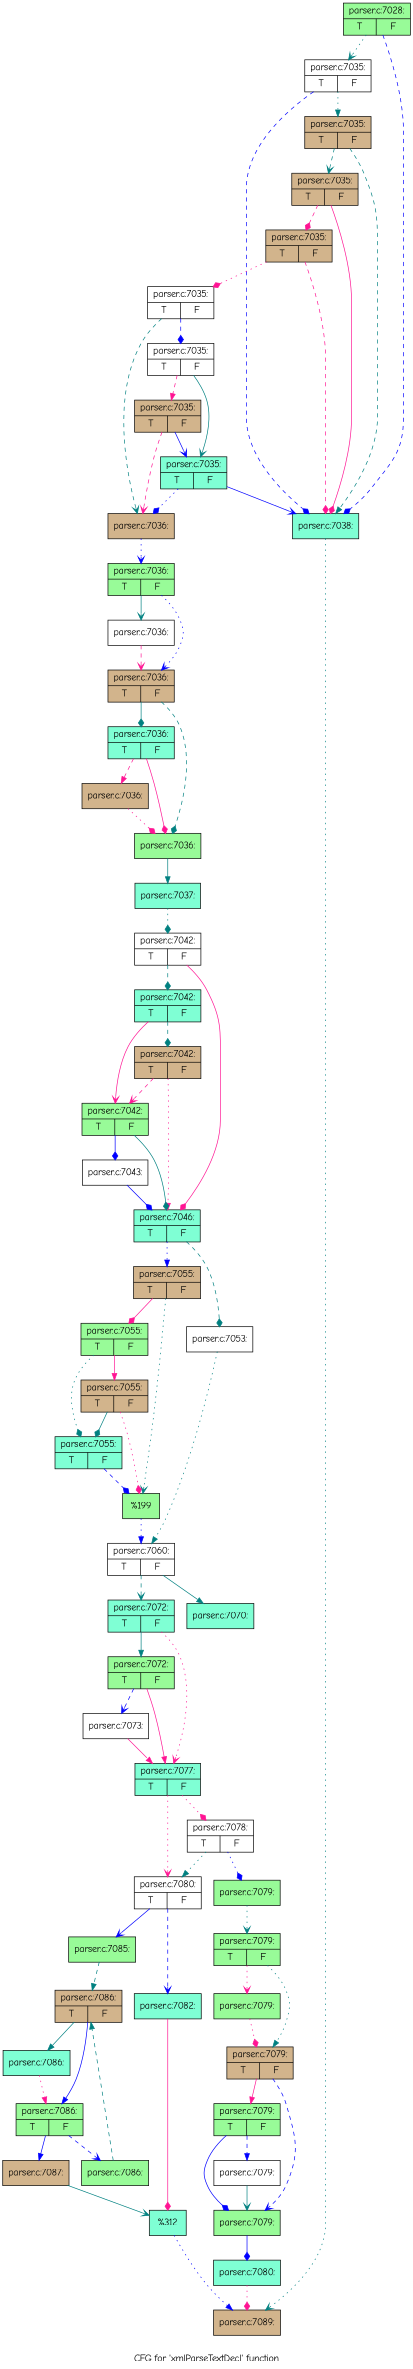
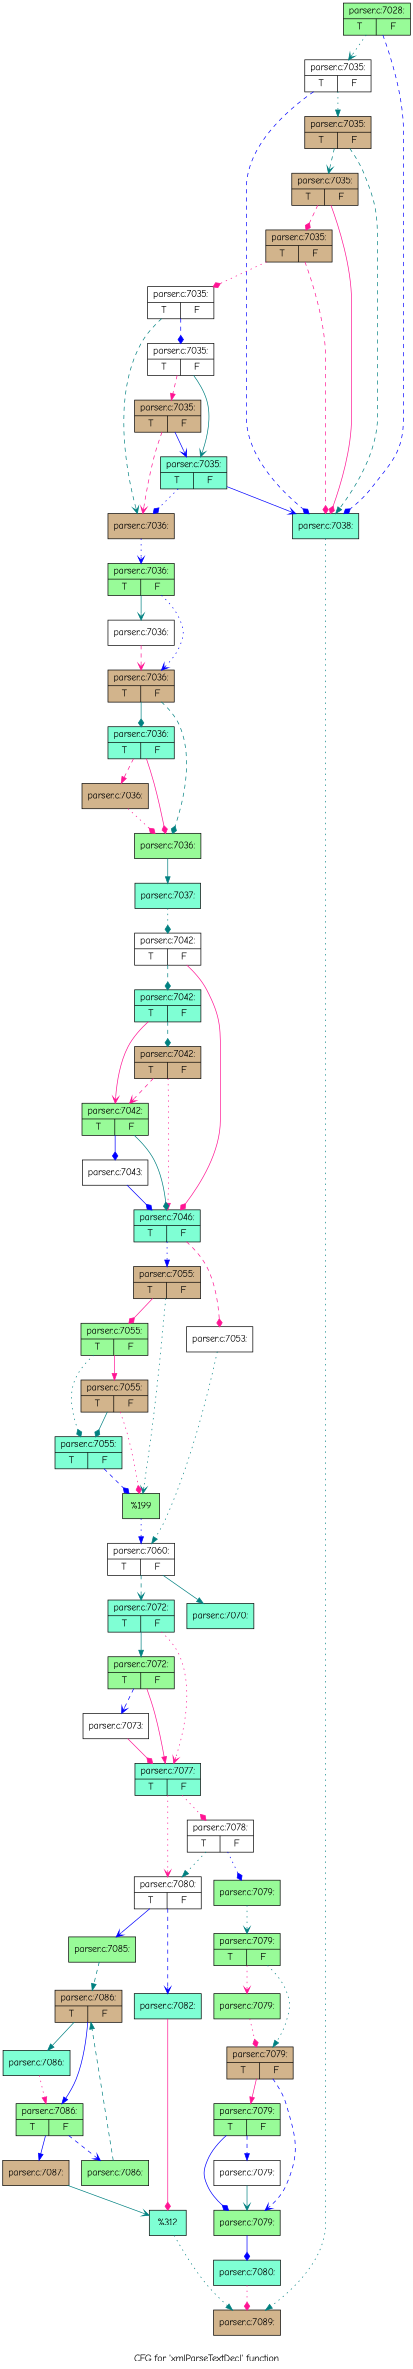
edge "parser.c:7046:" -> "parser.c:7053:": color teal -> deeppink
edge "parser.c:7038:" -> "parser.c:7089:": arrowhead vee -> normal
edge "parser.c:7073:" -> "parser.c:7077:": arrowhead normal -> diamond
edge "%312" -> "parser.c:7089:": color blue -> teal
